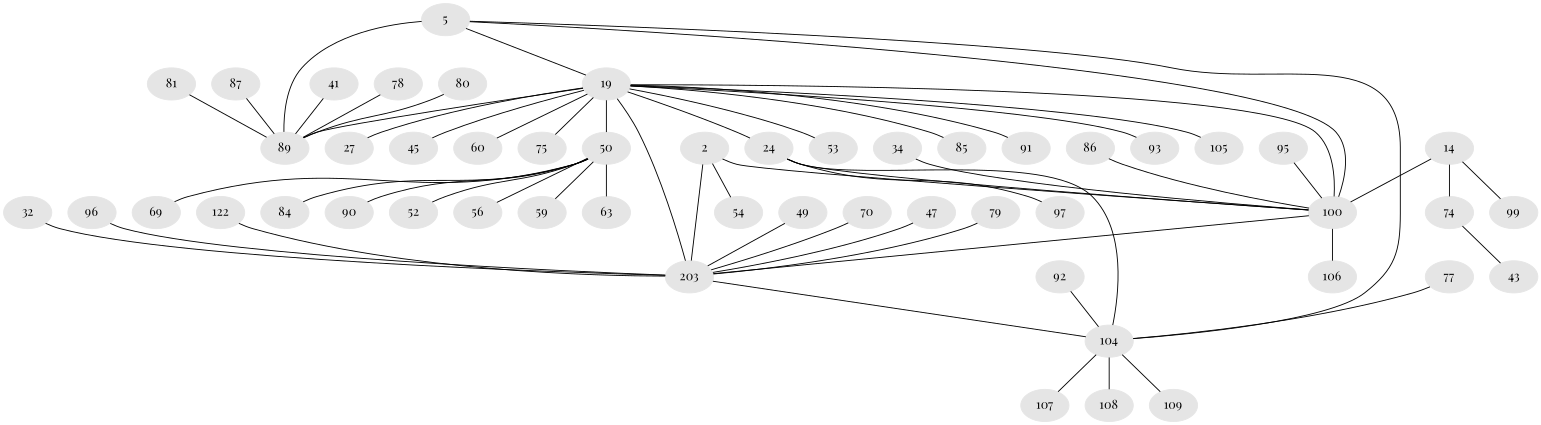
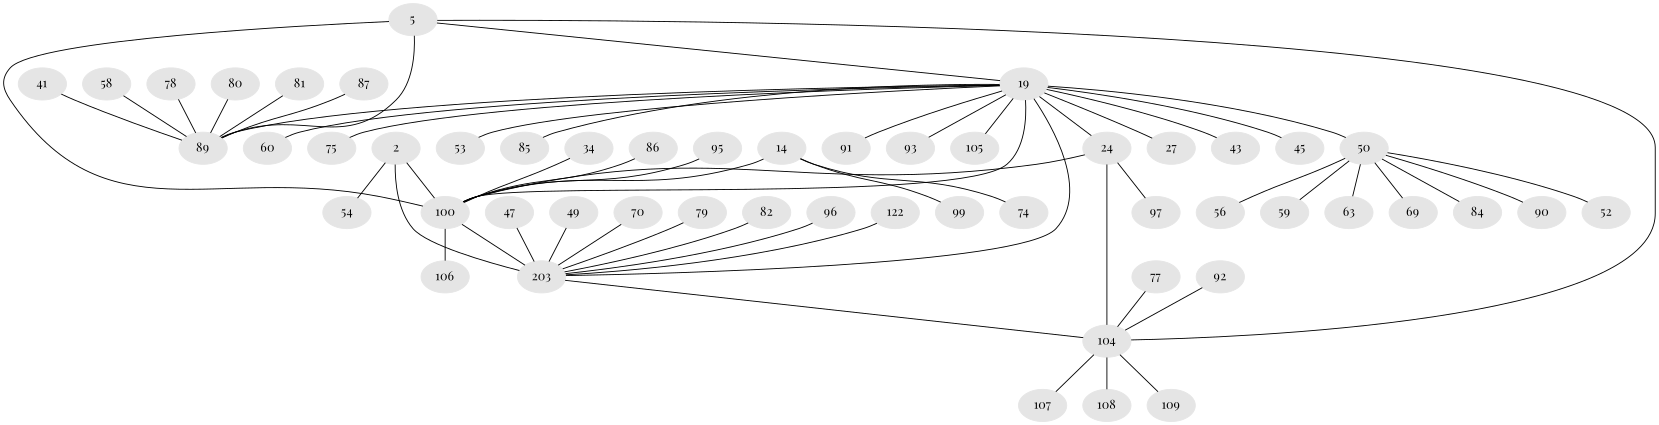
node "58": added
node "32": label "32" -> "82"
edge "74" -- "43": now "19" -- "43"
